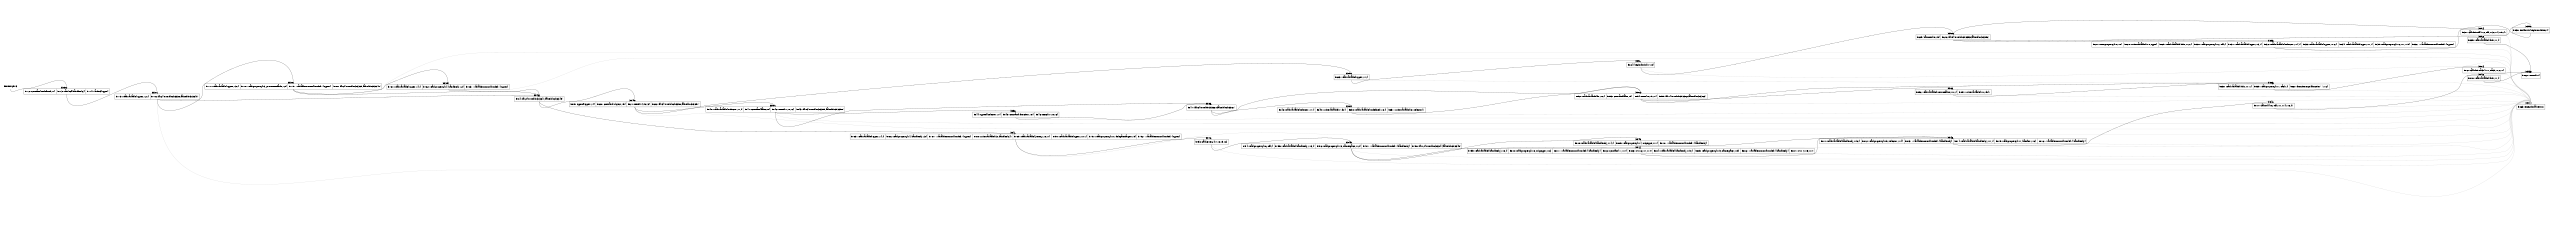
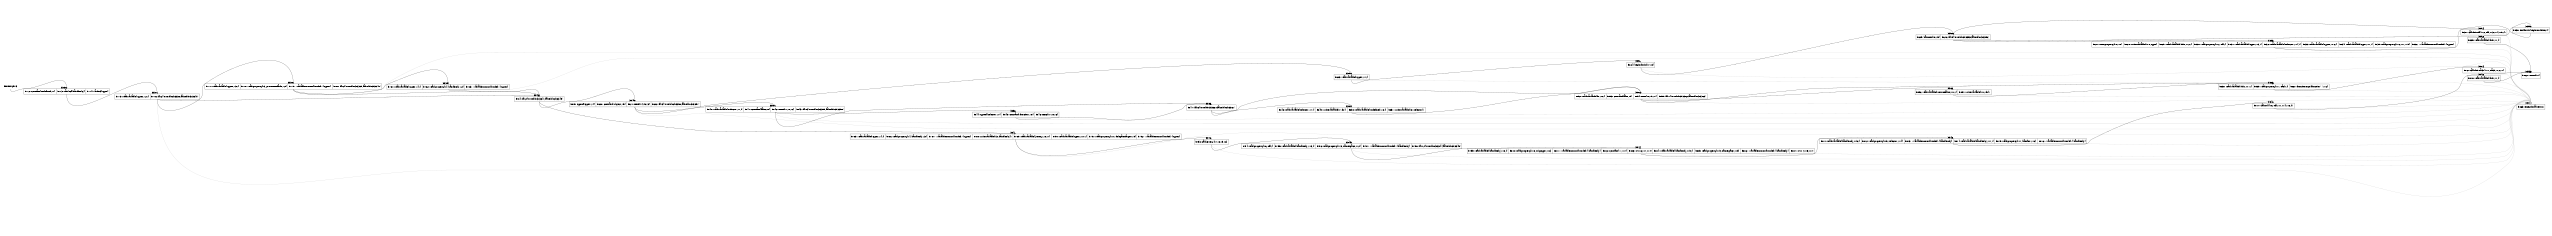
node "9808: read-variable['handleObj',v14,-]": removed
